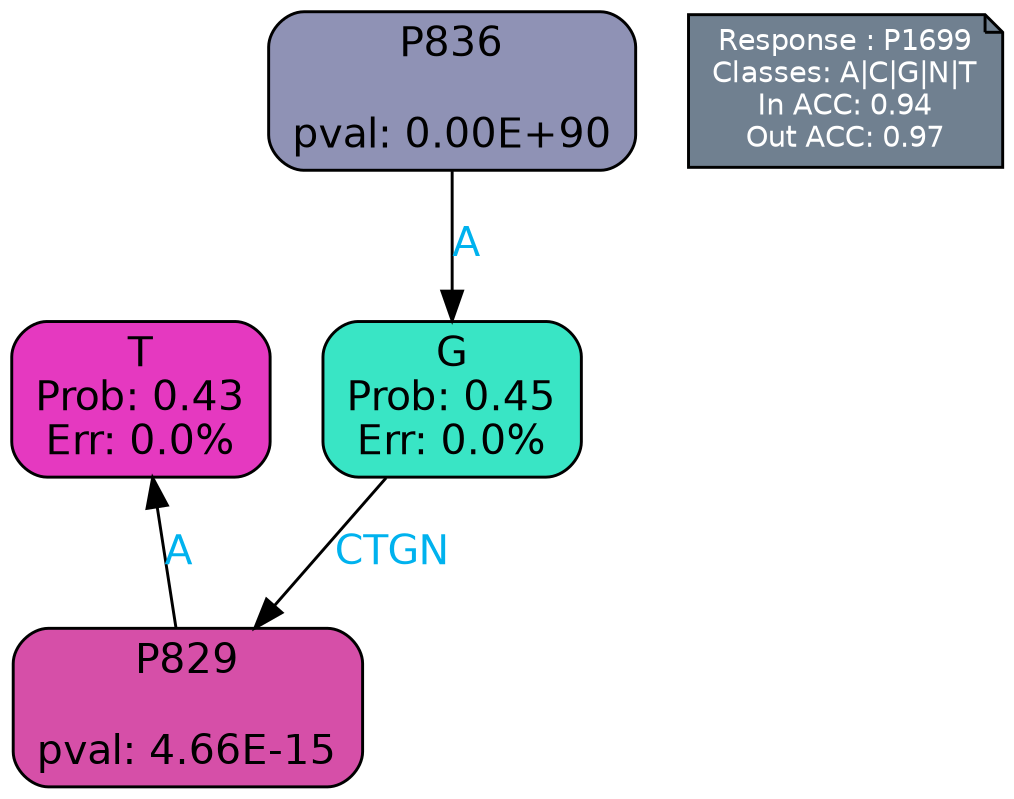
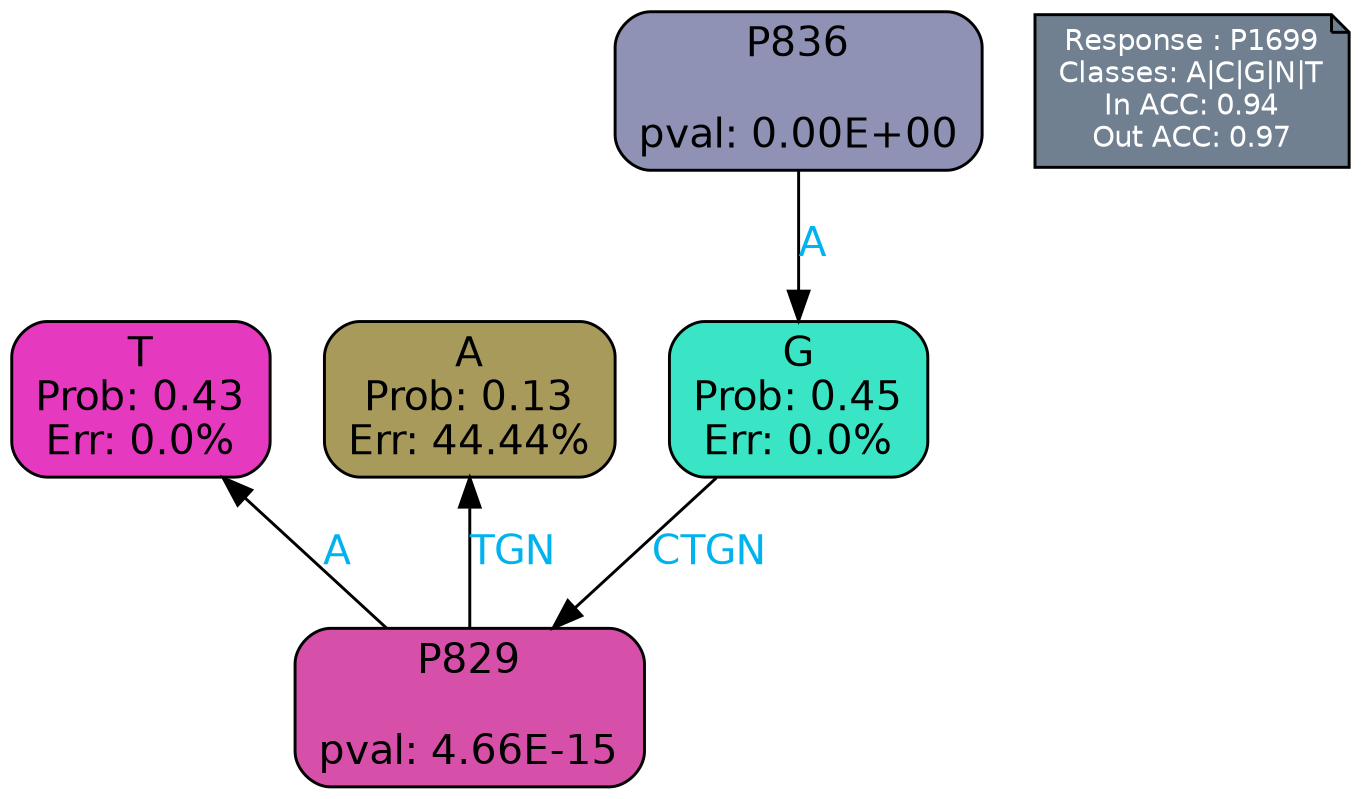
node "P836 pval: 0.00E+90": label "P836 pval: 0.00E+90" -> "P836 pval: 0.00E+00"
node "A Prob: 0.13 Err: 44.44%": added
